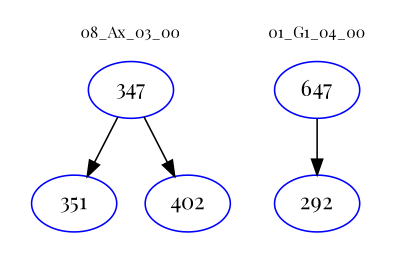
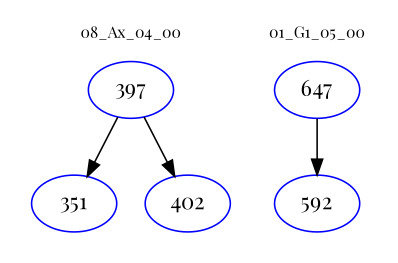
cluster "08_Ax_03_00": label "08_Ax_03_00" -> "08_Ax_04_00"
cluster "01_G1_04_00": label "01_G1_04_00" -> "01_G1_05_00"
node "347": label "347" -> "397"
node "292": label "292" -> "592"
